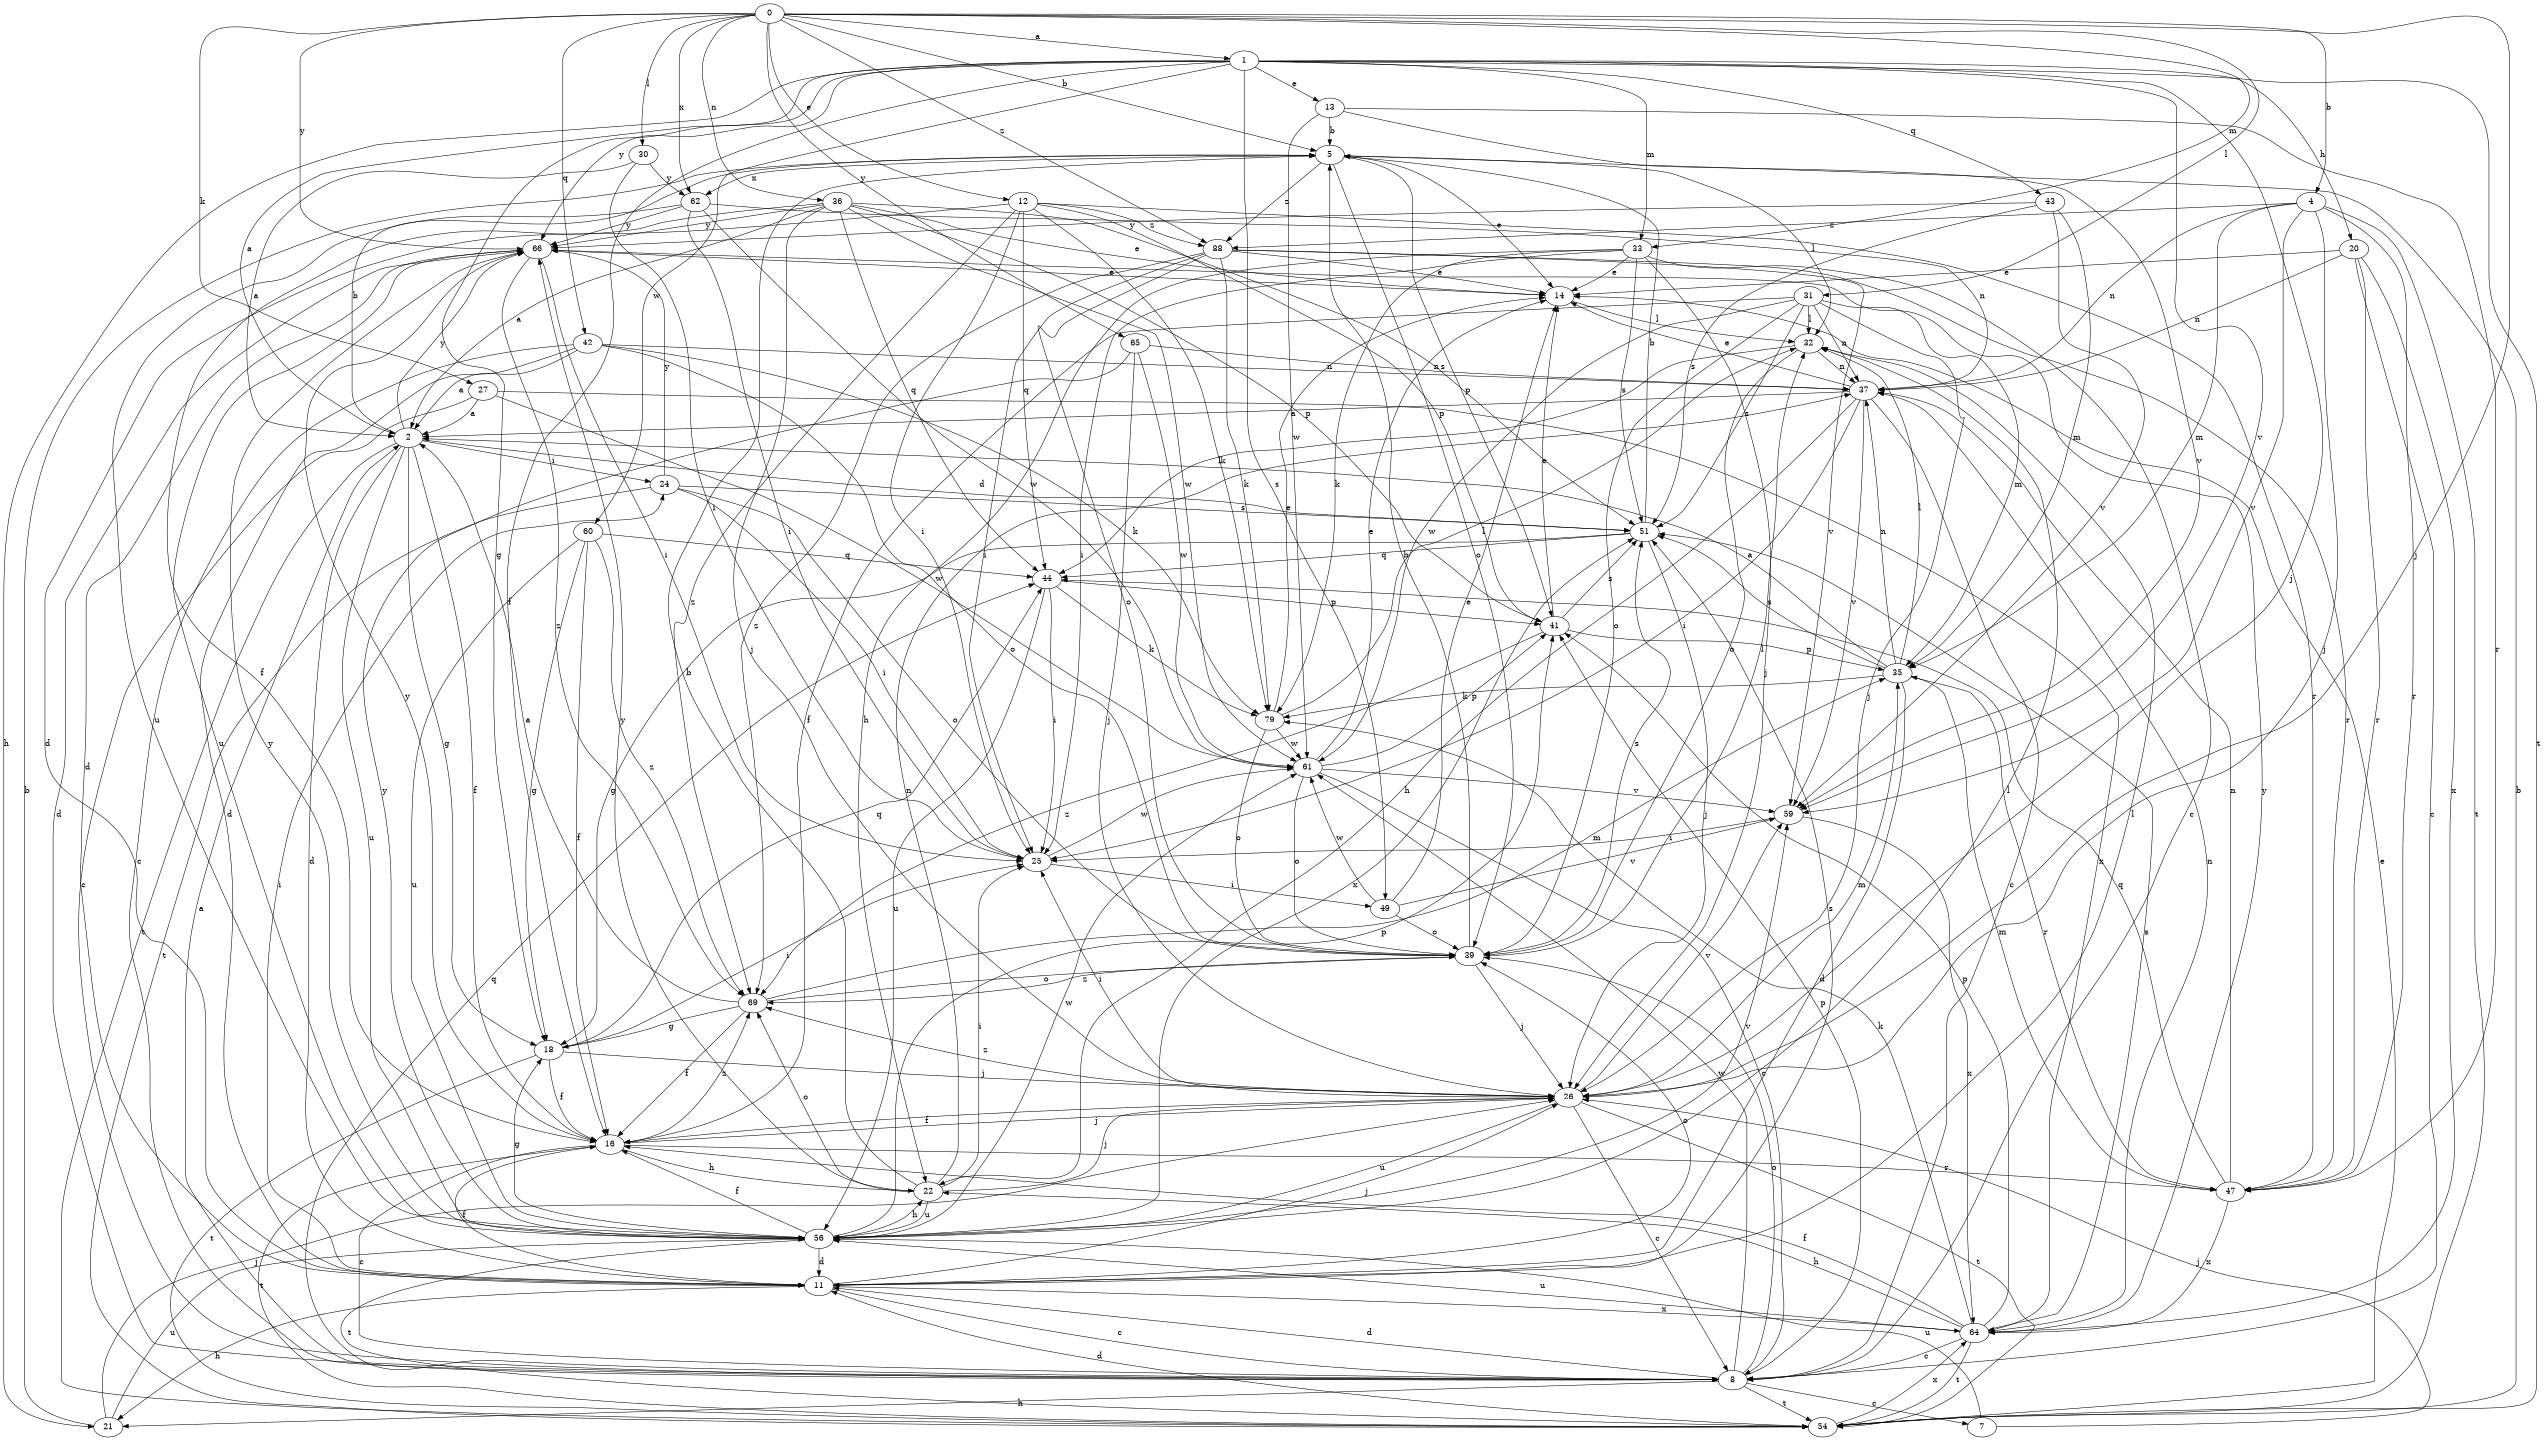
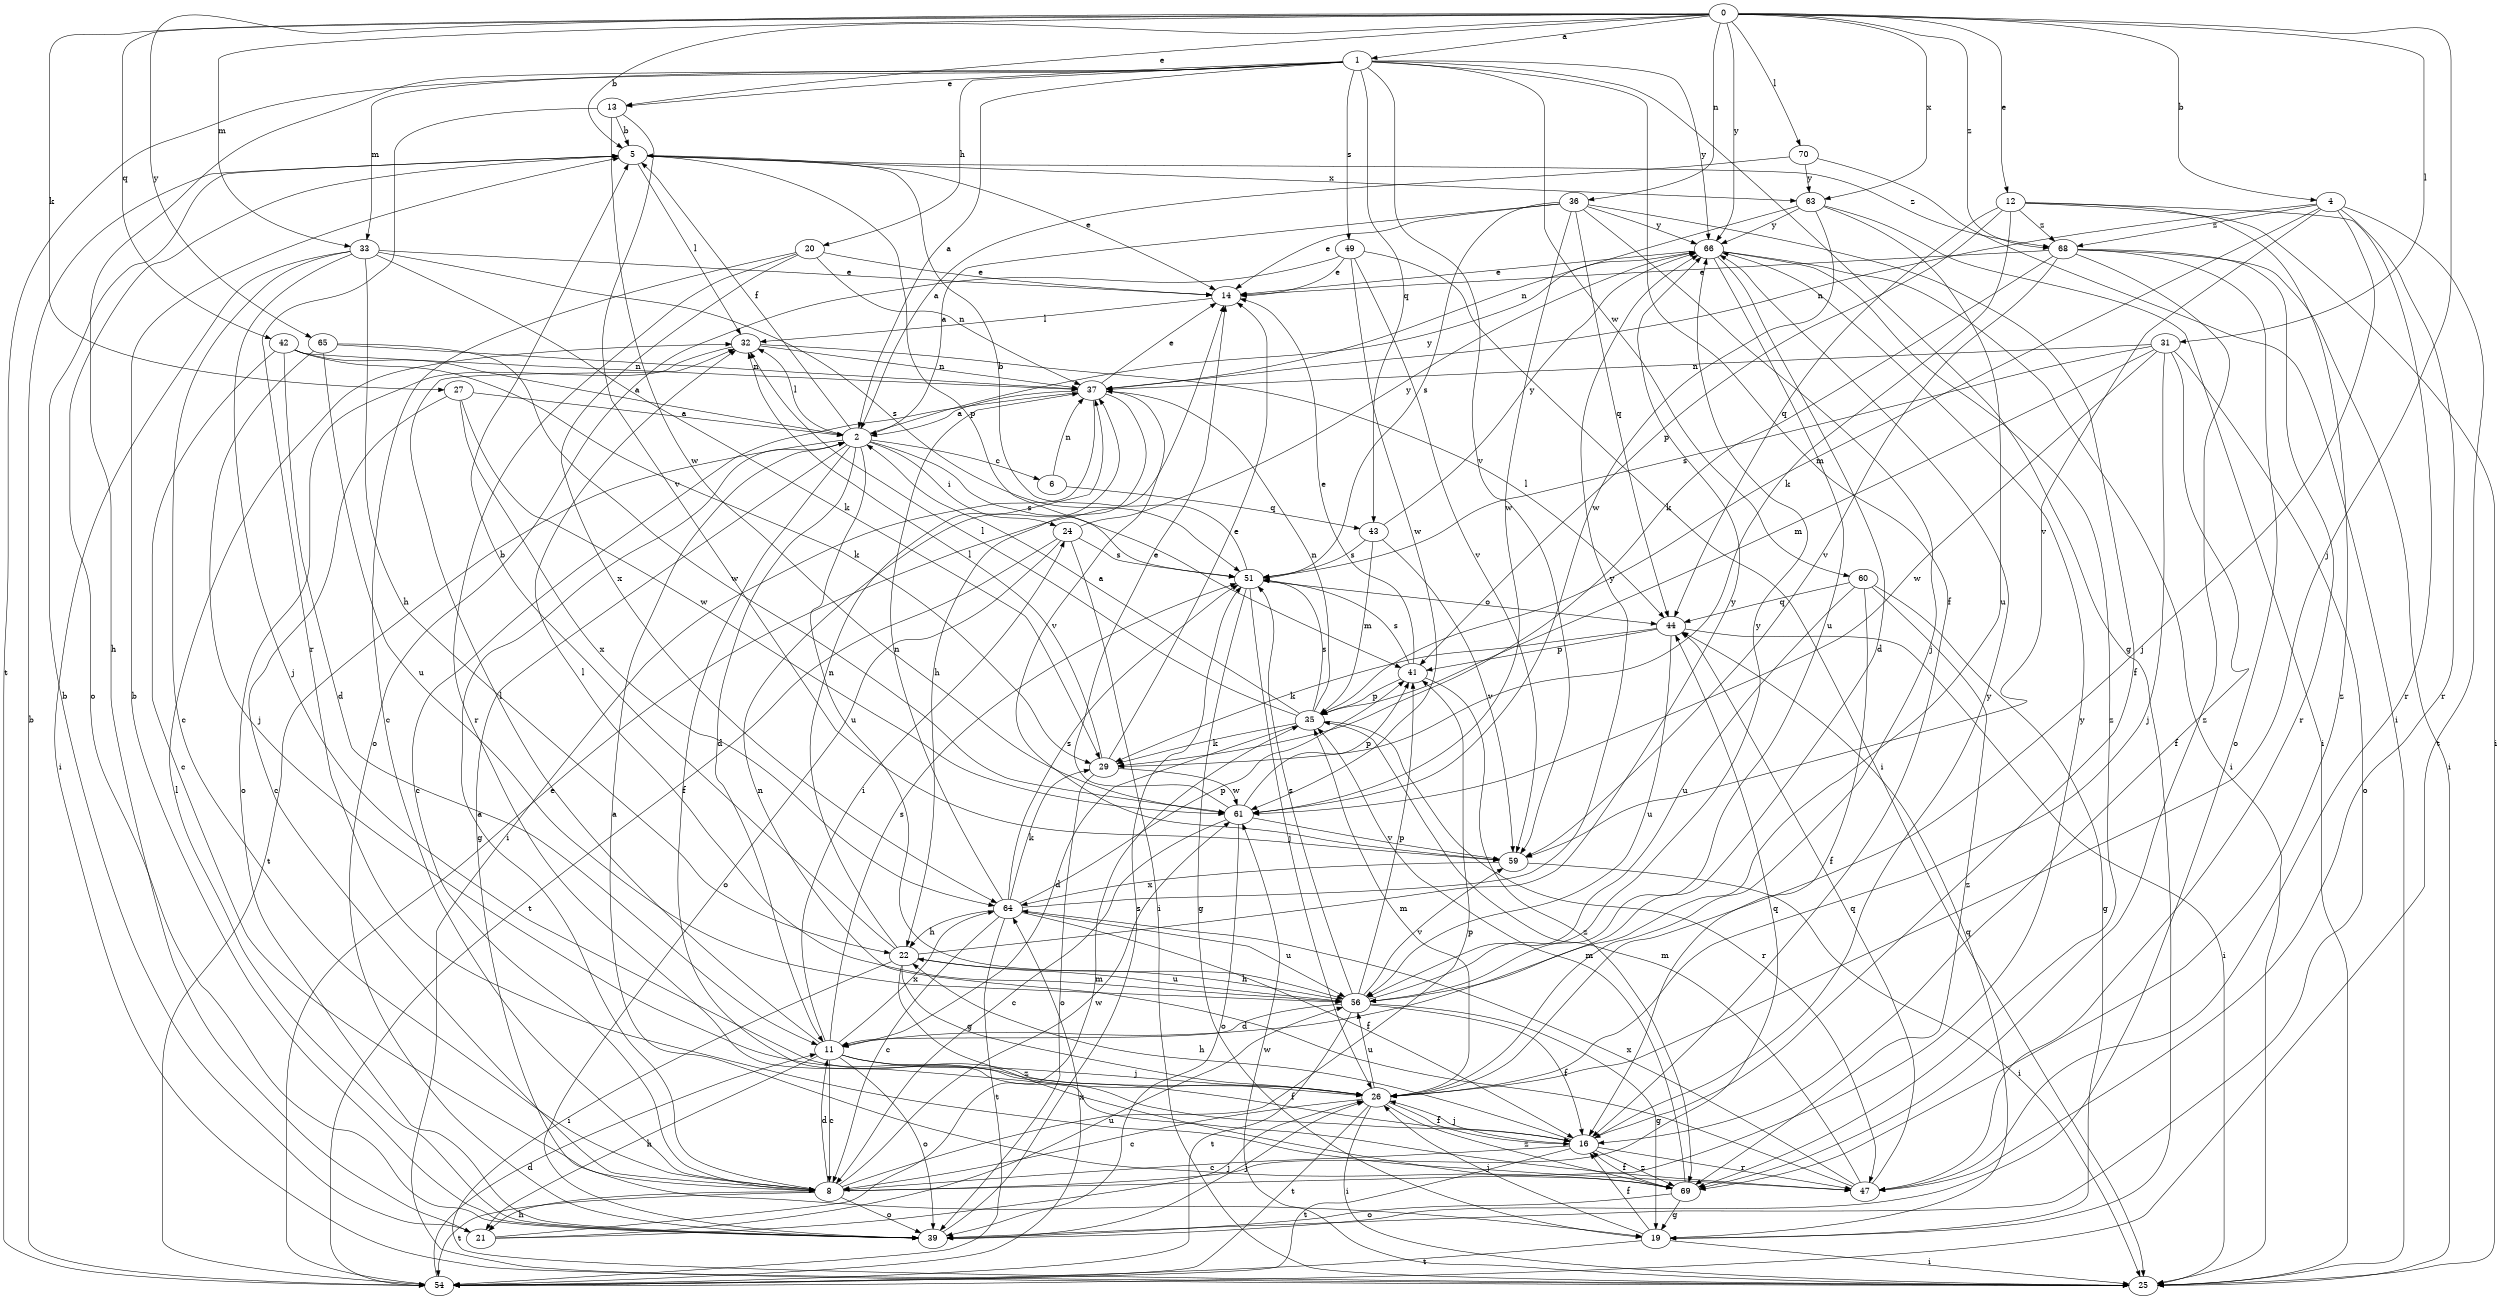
edge "0" -> "13": added, label "e"
node "30": label "30" -> "70"
node "62": label "62" -> "63"
node "88": label "88" -> "68"
edge "2" -> "5": label "b" -> "f"
edge "1" -> "26": removed, label "j"
edge "31" -> "32": now "2" -> "32"
edge "36" -> "41": removed, label "p"
edge "2" -> "51": label "d" -> "s"
node "6": added
edge "51" -> "44": label "q" -> "o"
edge "12" -> "11": removed, label "d"
edge "42" -> "39": removed, label "o"
node "79": label "79" -> "29"
edge "65" -> "56": label "y" -> "u"
edge "8" -> "66": label "d" -> "y"
edge "25" -> "49": reversed
edge "56" -> "51": label "x" -> "s"
edge "26" -> "59": removed, label "v"
edge "39" -> "69": removed, label "z"
edge "56" -> "61": removed, label "w"
node "18": label "18" -> "19"
edge "21" -> "35": added, label "m"
edge "22" -> "69": label "o" -> "z"
edge "22" -> "26": label "j" -> "g"
node "7": removed
